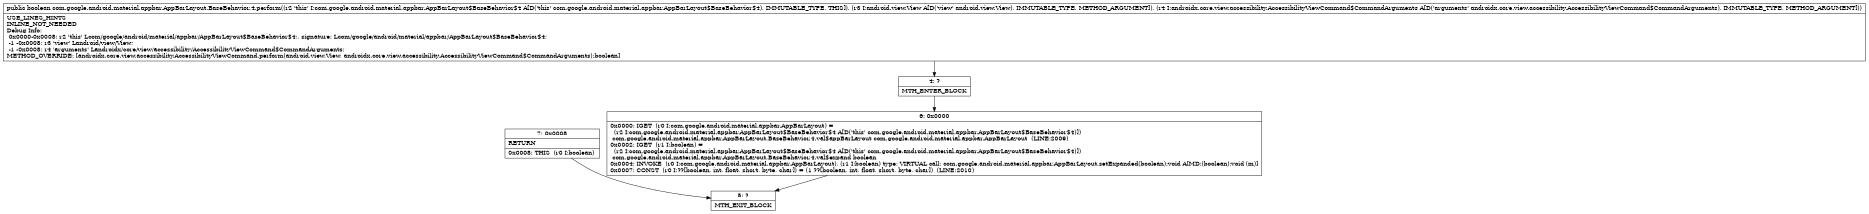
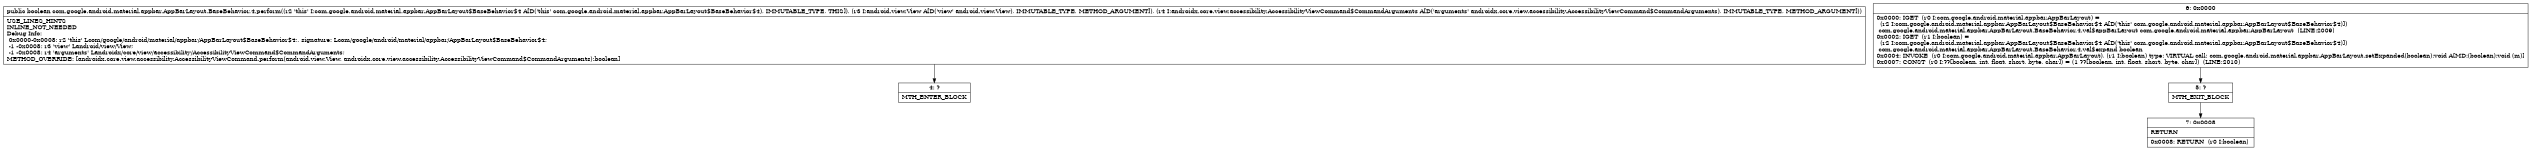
edge "4: ?" -> "6: 0x0000": removed
node "7: 0x0008": text "0x0008: THIS  (r0 I:boolean)" -> "0x0008: RETURN  (r0 I:boolean)"
edge "7: 0x0008" -> "5: ?": reversed
